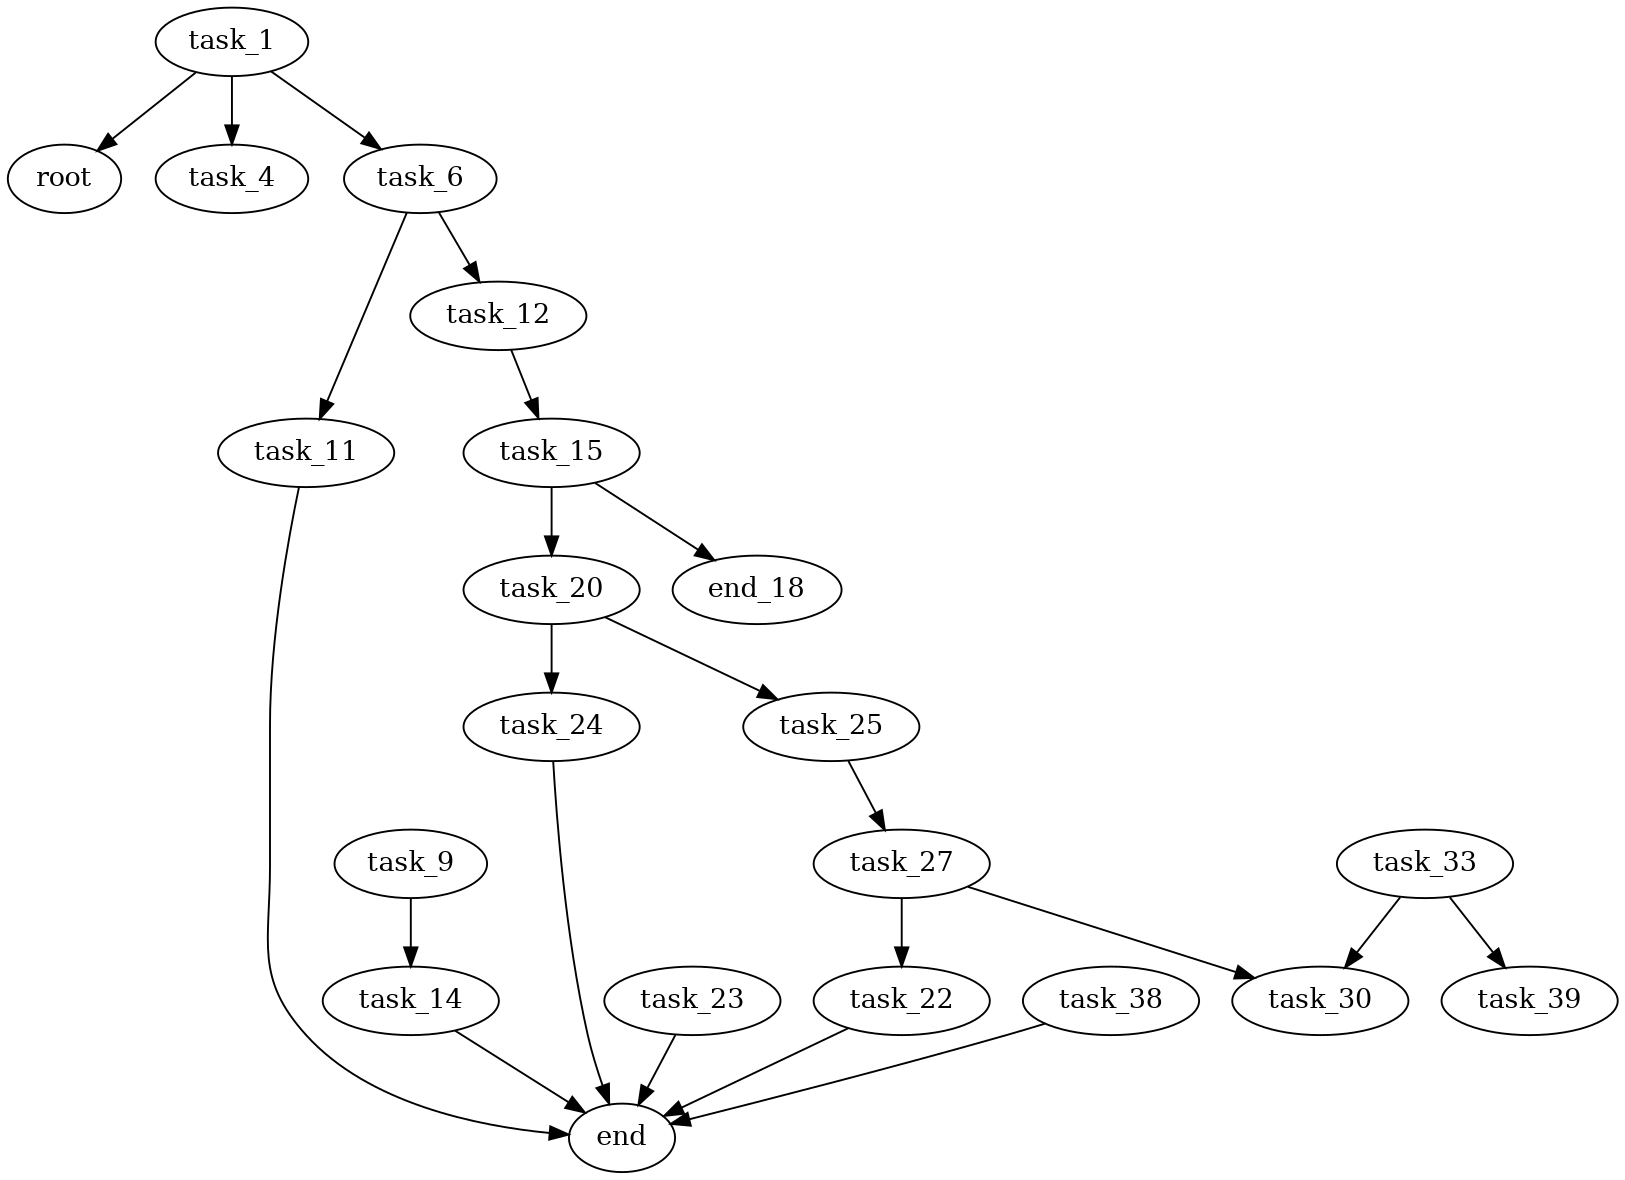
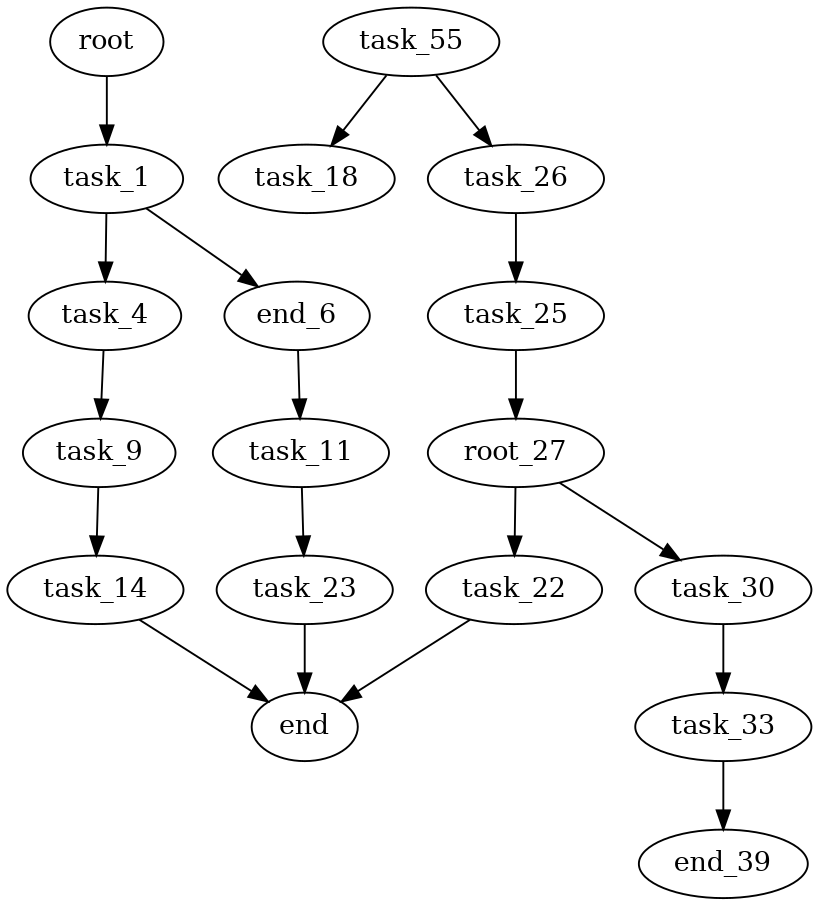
edge "task_1" -> "root": reversed
node "task_6": label "task_6" -> "end_6"
node "task_12": removed
edge "task_4" -> "task_9": added
node "task_15": label "task_15" -> "task_55"
node "task_20": label "task_20" -> "task_26"
node "end_18": label "end_18" -> "task_18"
node "task_24": removed
node "task_27": label "task_27" -> "root_27"
edge "task_11" -> "end": now "task_11" -> "task_23"
edge "task_33" -> "task_30": reversed
node "task_38": removed
node "task_39": label "task_39" -> "end_39"
